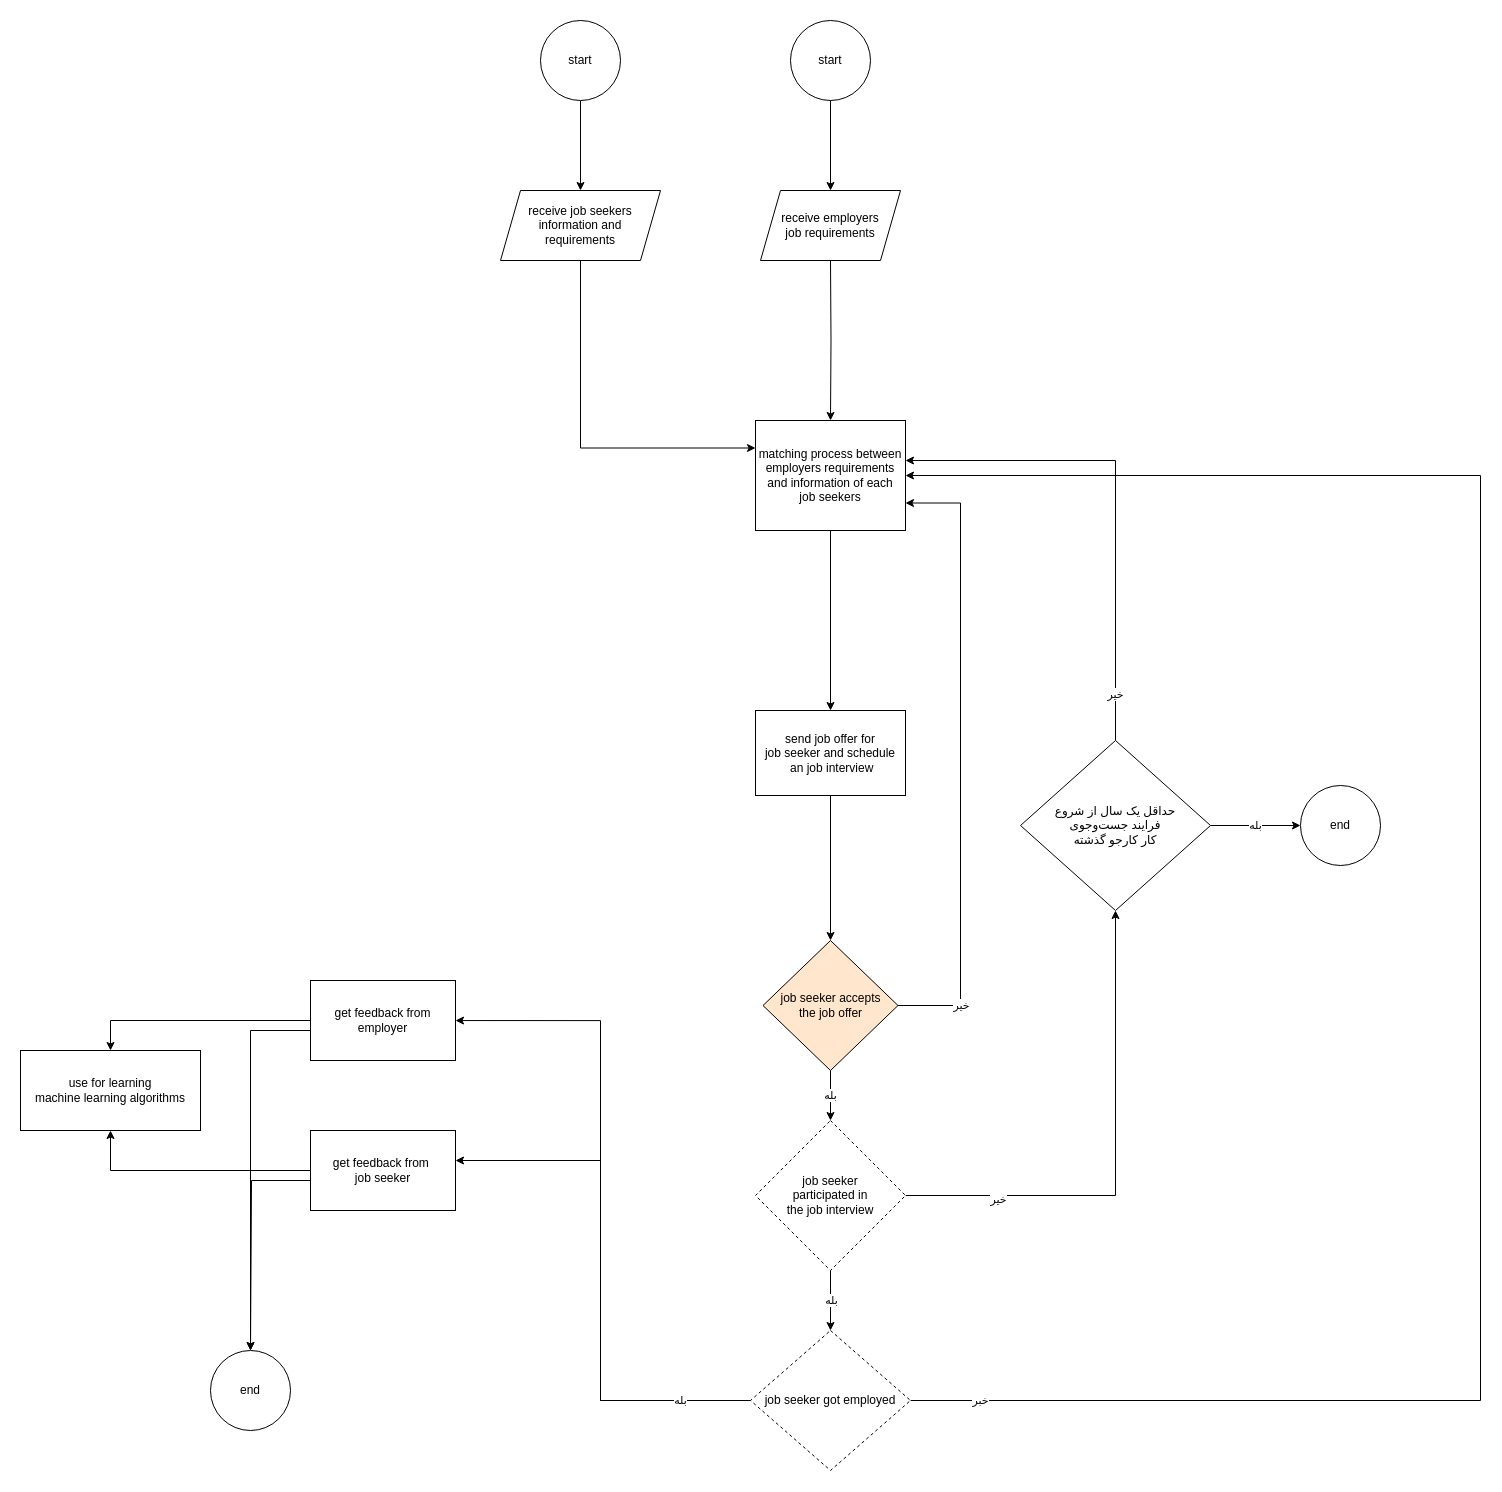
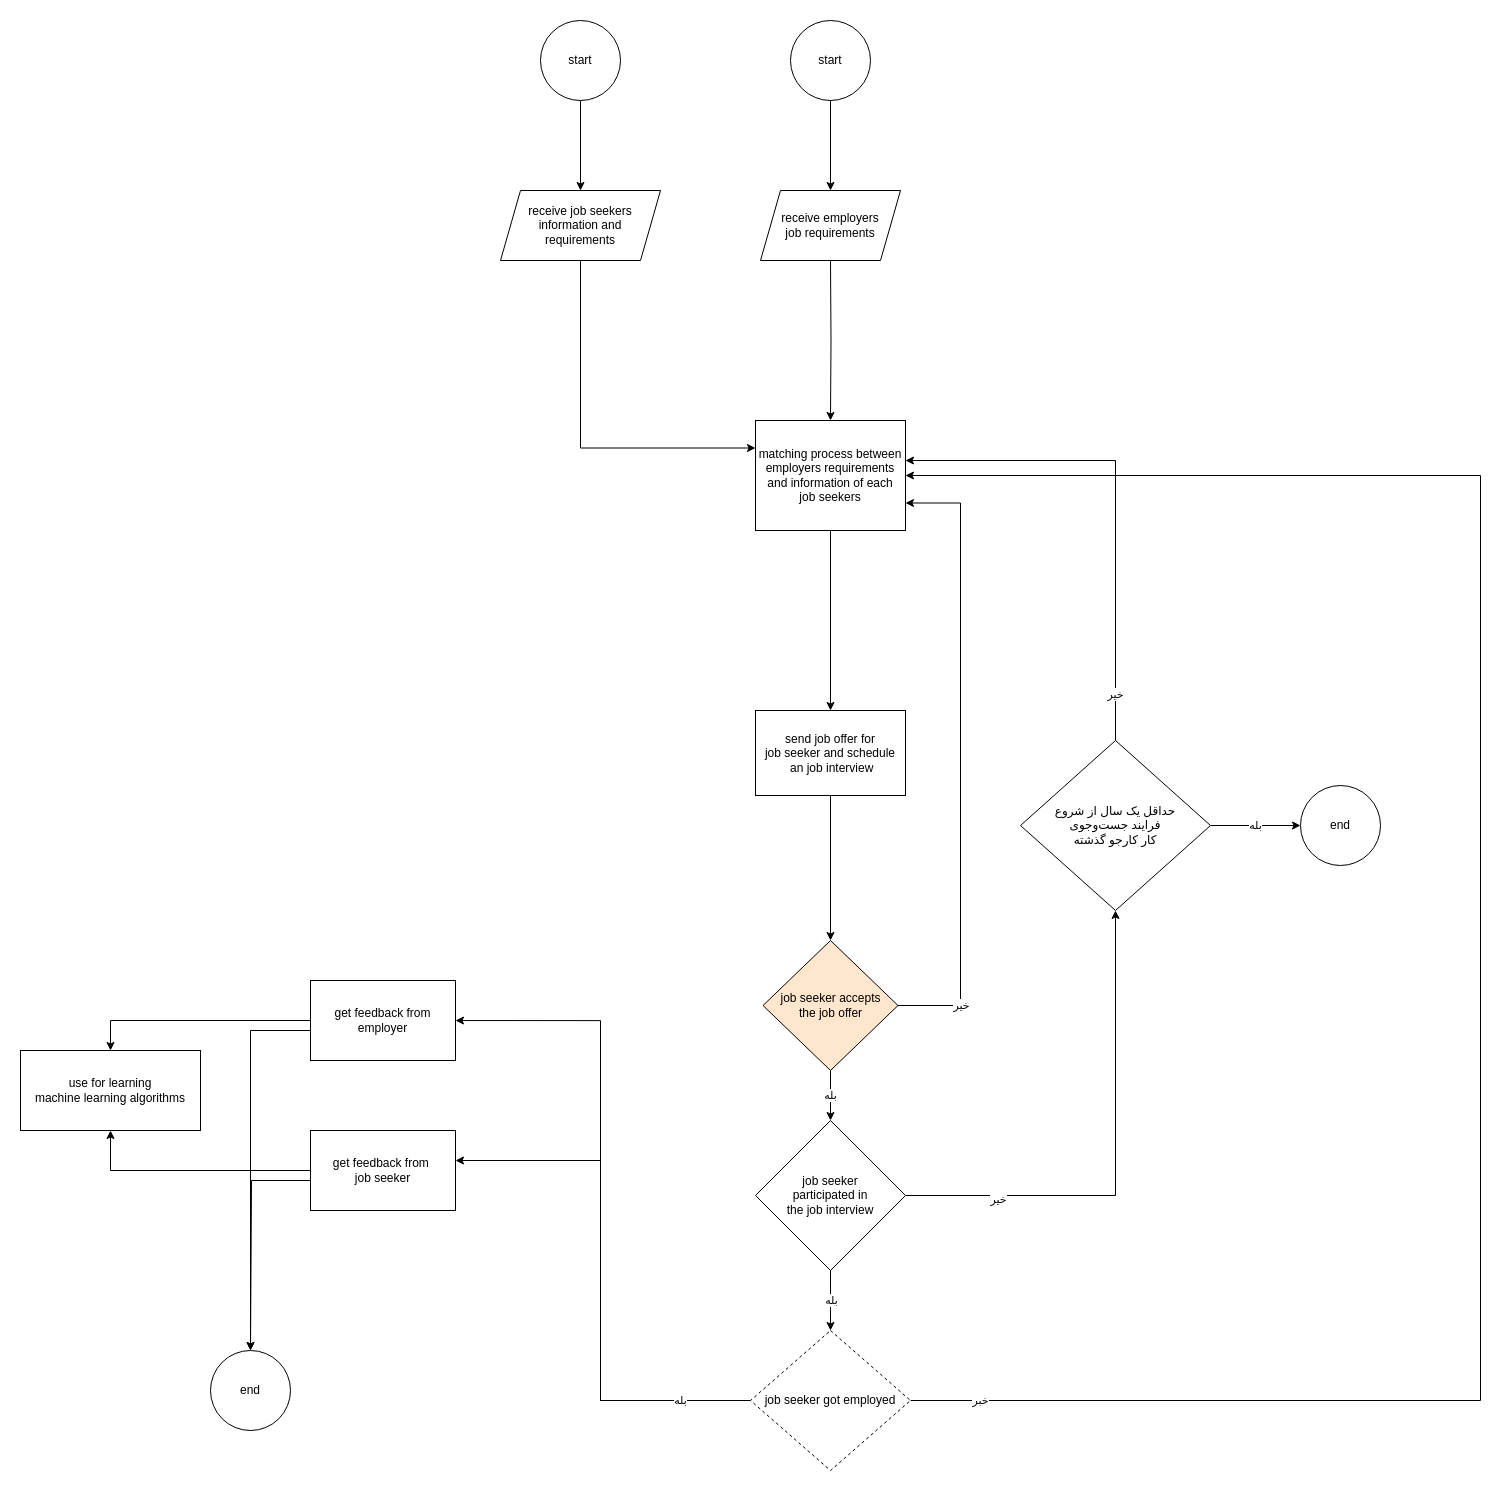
node "job seeker participated in the job interview": style dashed -> solid
